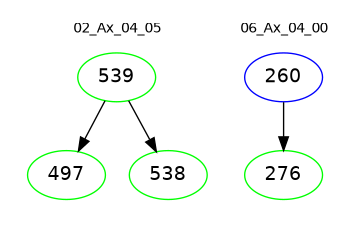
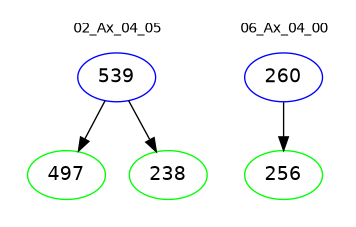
node "539": color green -> blue
node "538": label "538" -> "238"
node "276": label "276" -> "256"
